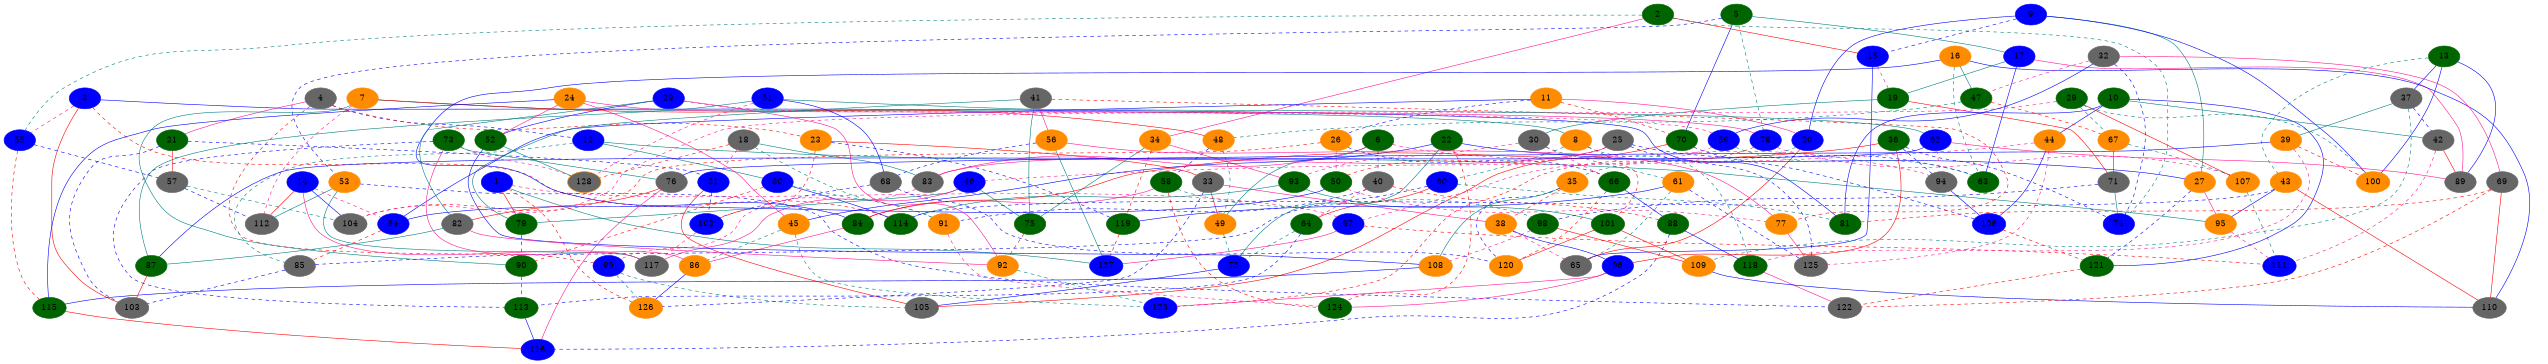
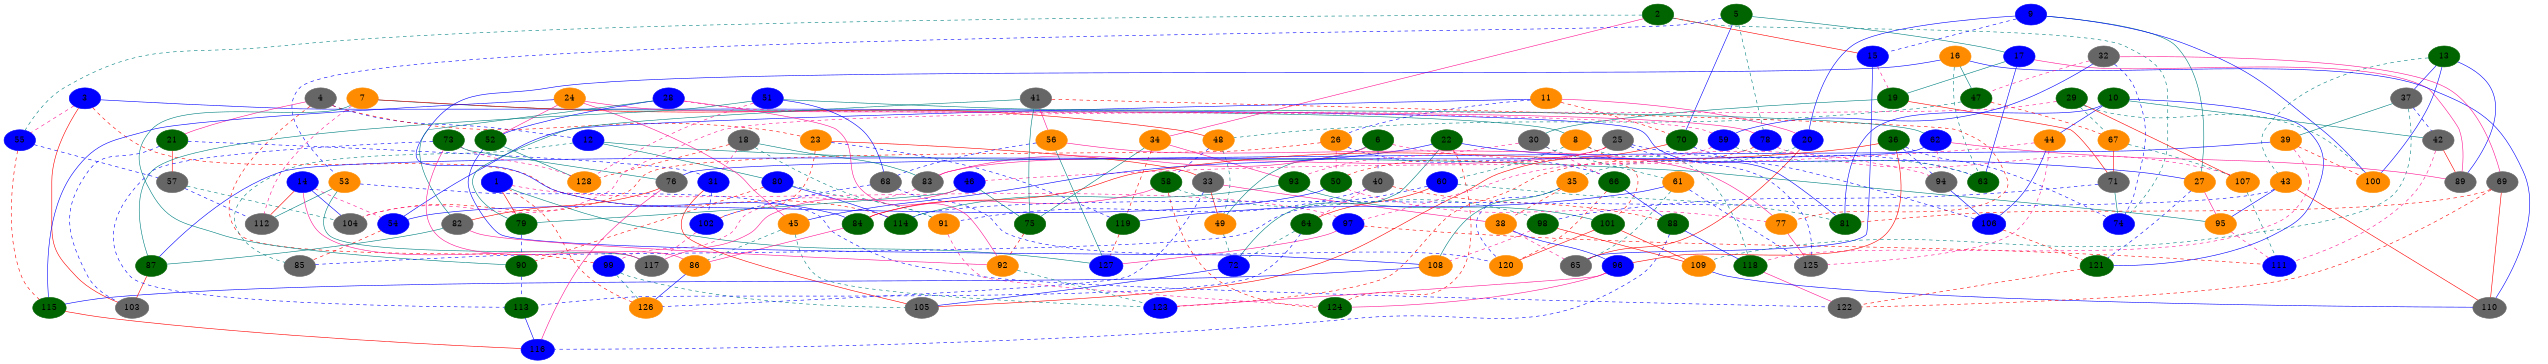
node "128": fillcolor gray40 -> darkorange
edge "85" -- "103": removed
